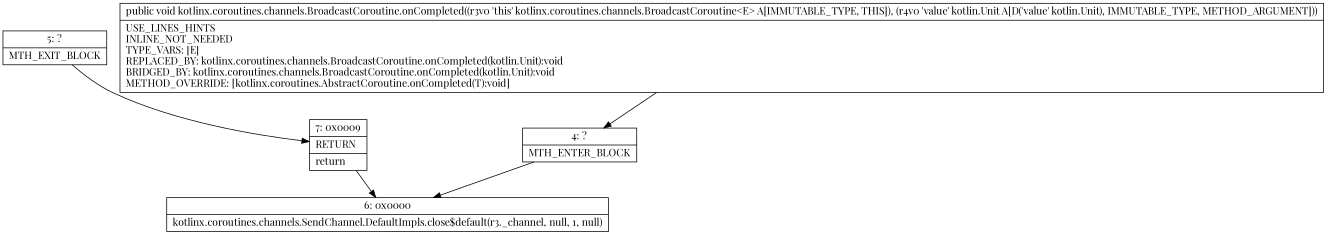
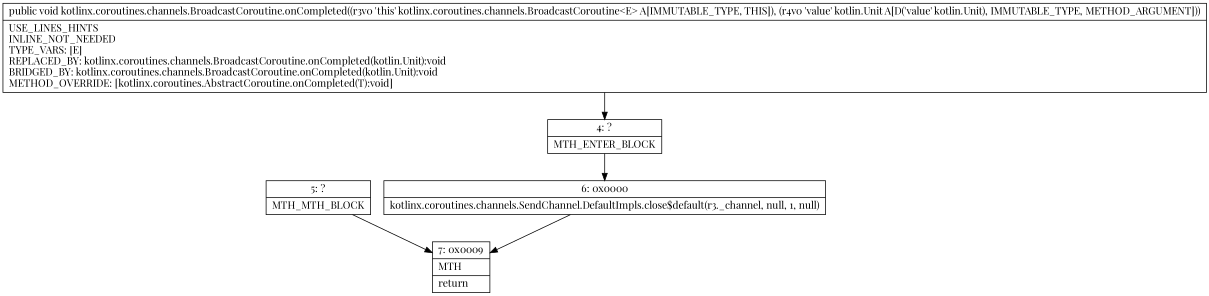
node "5: ?": text "MTH_EXIT_BLOCK" -> "MTH_MTH_BLOCK"
node "7: 0x0009": text "RETURN" -> "MTH"
edge "7: 0x0009" -> "6: 0x0000": reversed
